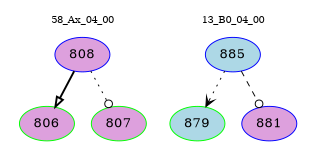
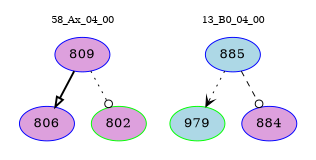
node "808": label "808" -> "809"
node "806": color green -> blue
node "807": label "807" -> "802"
node "879": label "879" -> "979"
node "881": label "881" -> "884"
